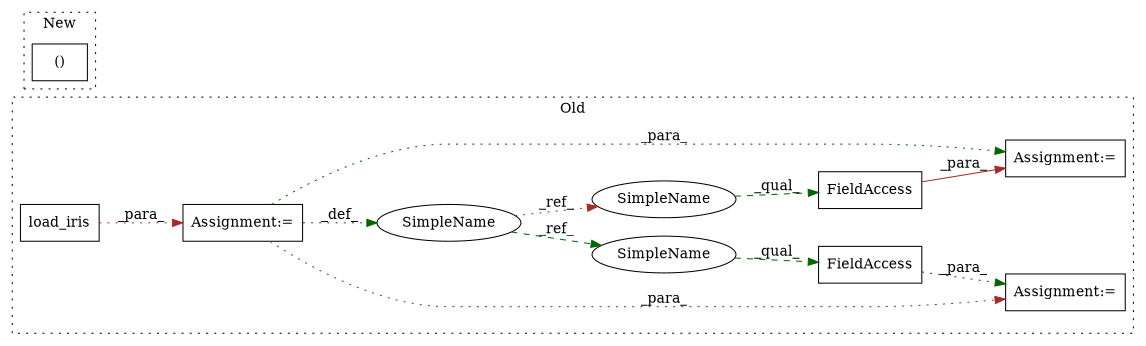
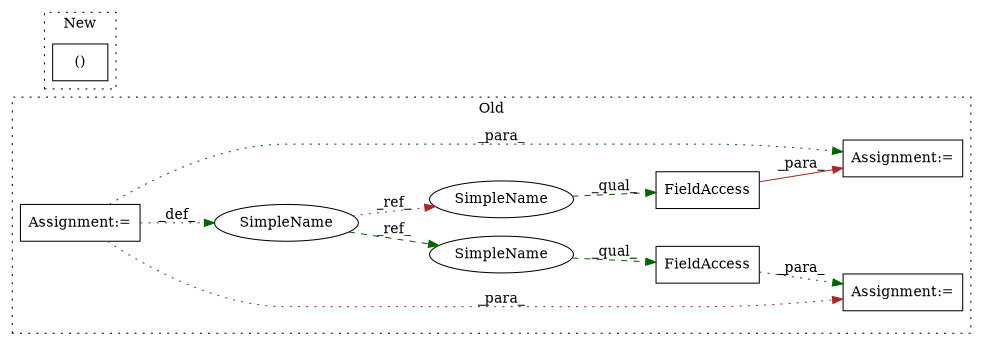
node "load_iris": removed
